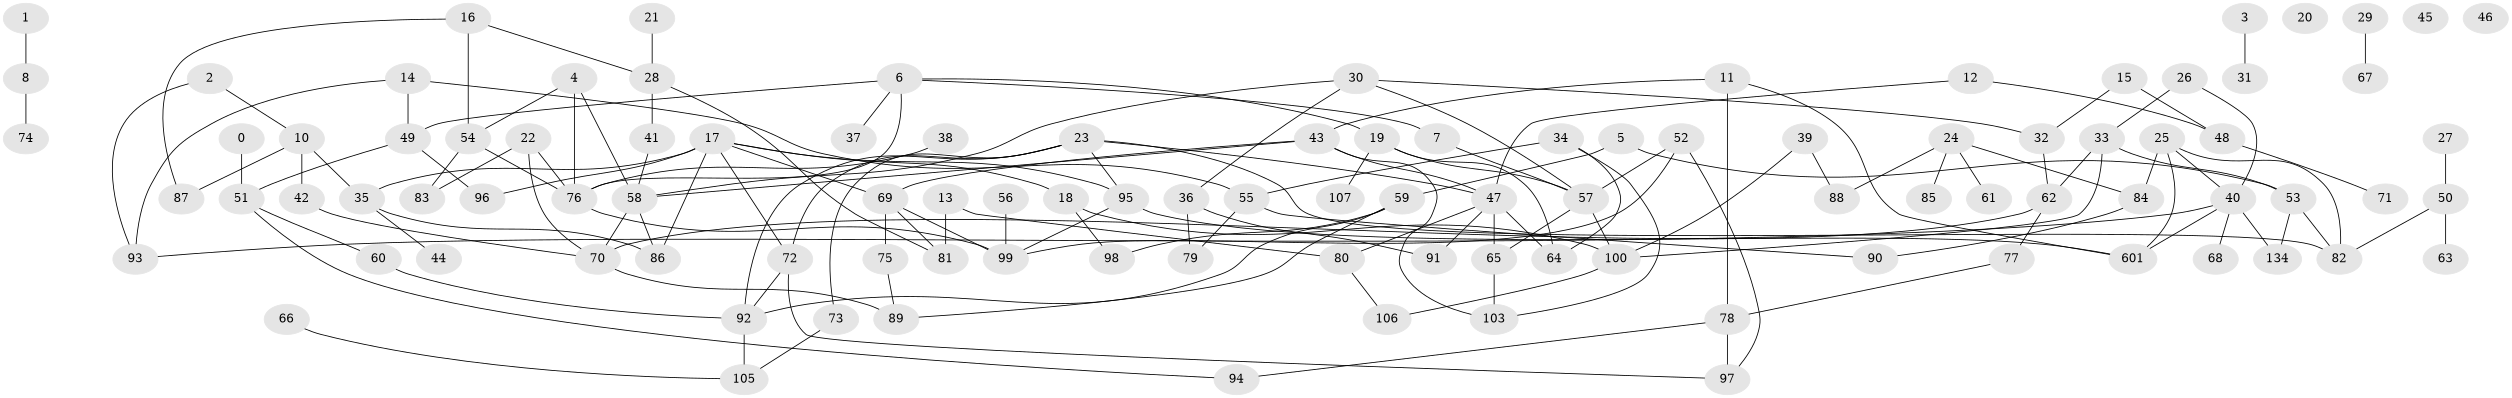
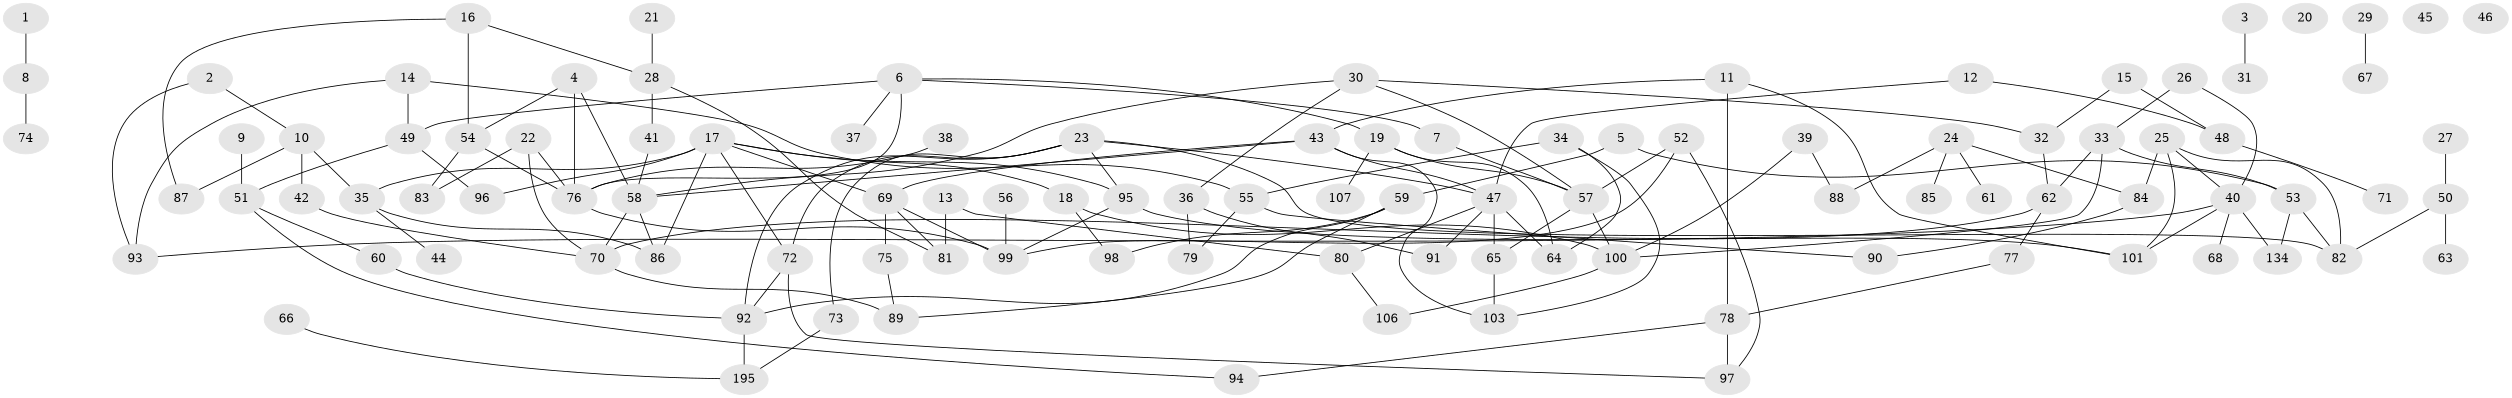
node "0": label "0" -> "9"
node "601": label "601" -> "101"
node "105": label "105" -> "195"
